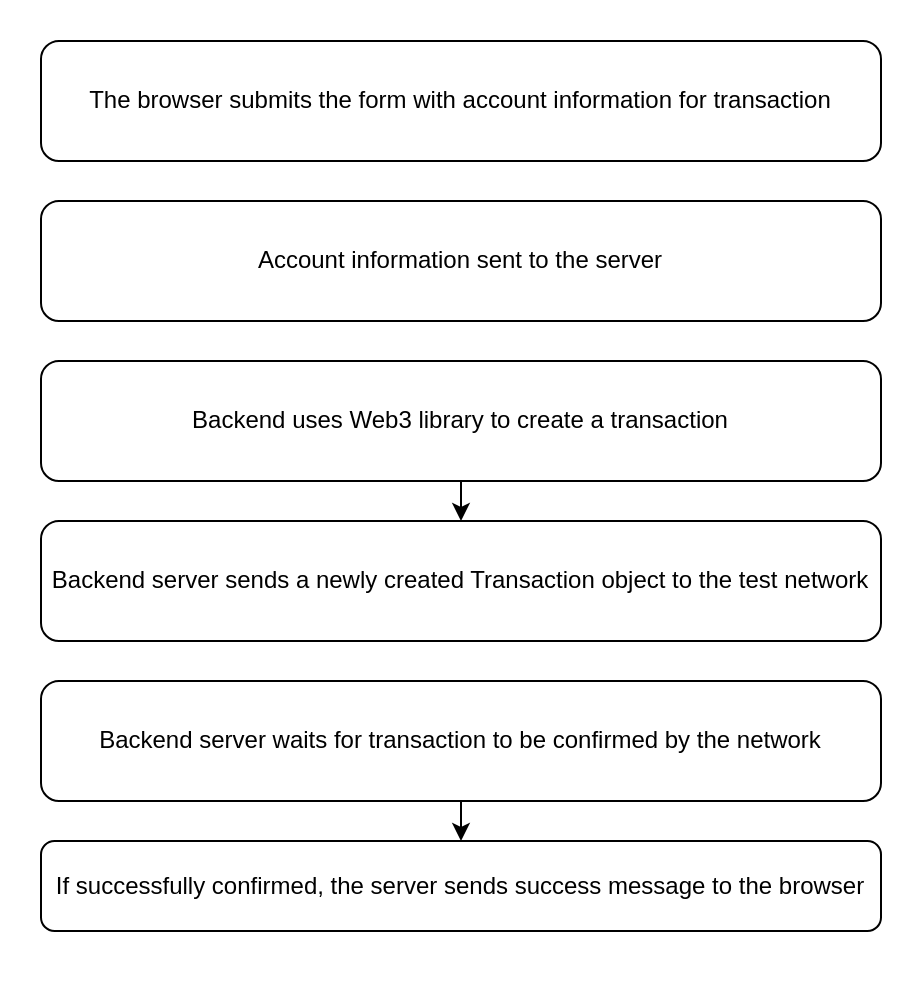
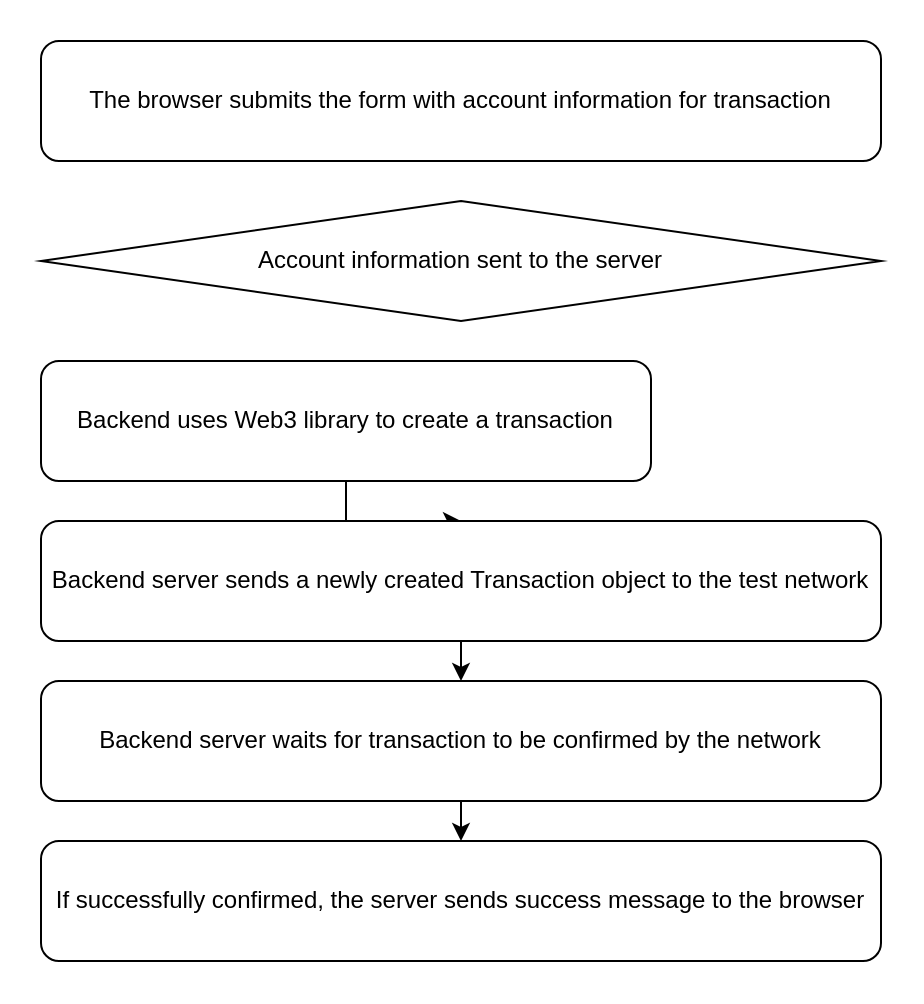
node "Account information sent to the server": shape rounded rectangle -> diamond
node "Backend uses Web3 library to create a transaction": size 840x120 -> 610x120
edge "Backend server sends a newly created Transaction object to the test network" -> "Backend server waits for transaction to be confirmed by the network": added
node "If successfully confirmed, the server sends success message to the browser": size 840x90 -> 840x120
